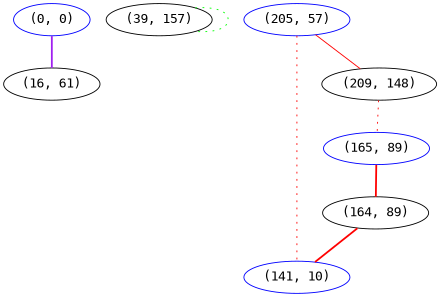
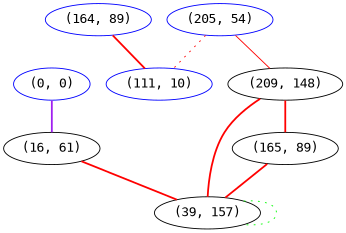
node "(205, 57)": label "(205, 57)" -> "(205, 54)"
edge "(209, 148)" -- "(165, 89)": style dotted -> bold
edge "(209, 148)" -- "(39, 157)": added
node "(165, 89)": color blue -> black
edge "(16, 61)" -- "(39, 157)": added
edge "(165, 89)" -- "(164, 89)": now "(165, 89)" -- "(39, 157)"
node "(164, 89)": color black -> blue
node "(141, 10)": label "(141, 10)" -> "(111, 10)"
